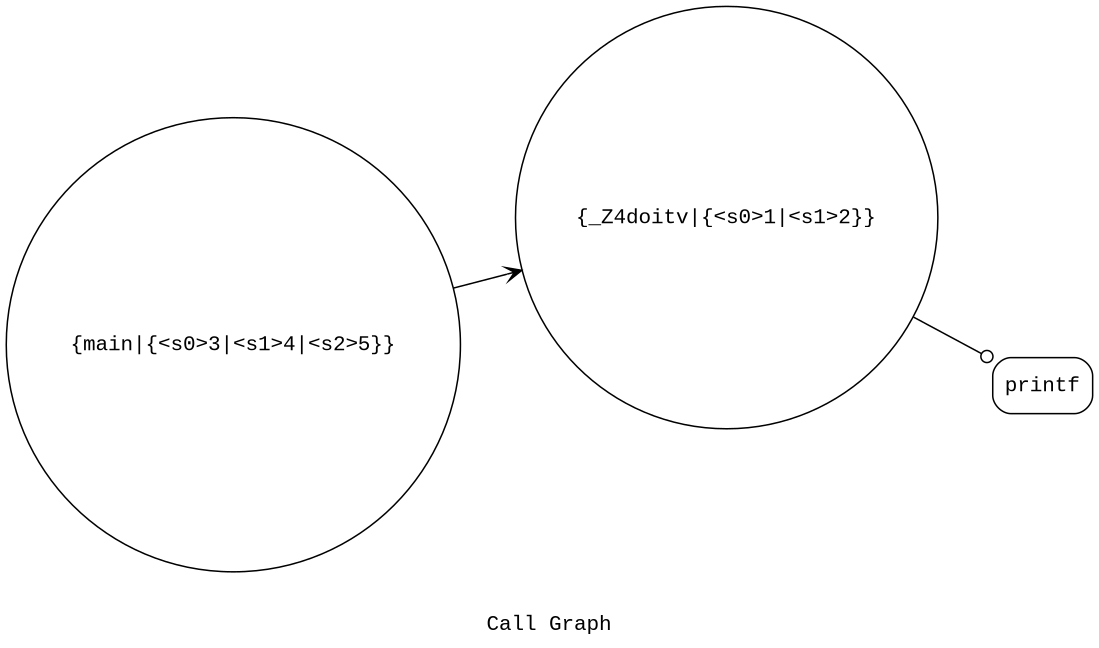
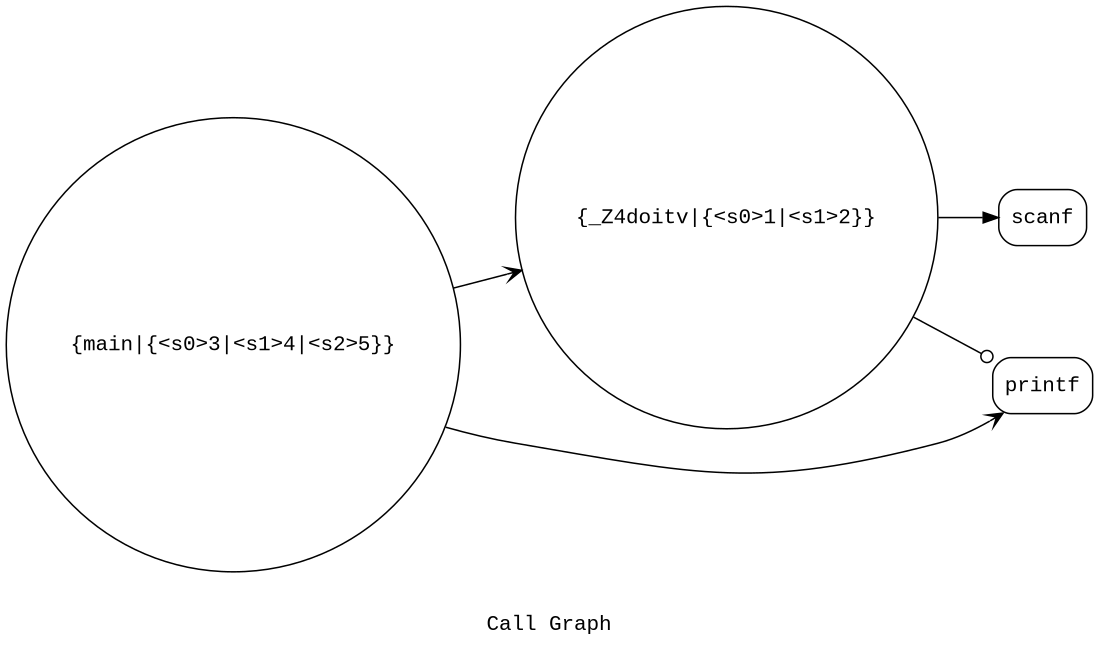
node "scanf": added
edge "{main|{<s0>3|<s1>4|<s2>5}}" -> "printf": added
